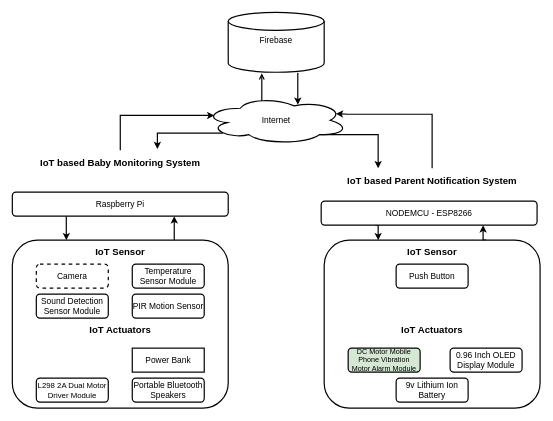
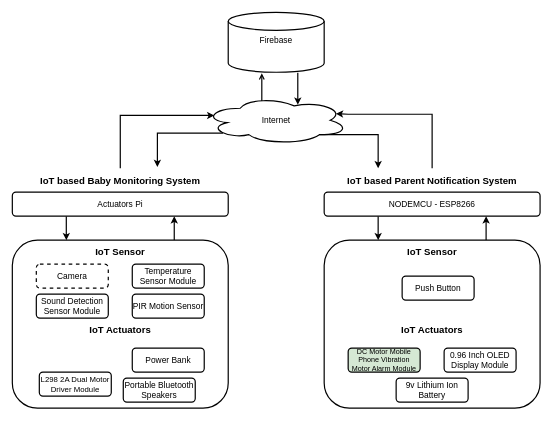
node "IoT based Baby Monitoring System": moved (120, 162) -> (120, 180)
node "Raspberry Pi": label "Raspberry Pi" -> "Actuators Pi"
node "NODEMCU - ESP8266": moved (429, 213) -> (432, 204)
node "Push Button": moved (432, 276) -> (438, 288)
node "Power Bank": shape rectangle -> rounded rectangle
node "0.96 Inch OLED Display Module": moved (486, 360) -> (480, 360)
node "L298 2A Dual Motor Driver Module": moved (72, 390) -> (75, 384)
node "Portable Bluetooth Speakers": moved (168, 390) -> (159, 390)
